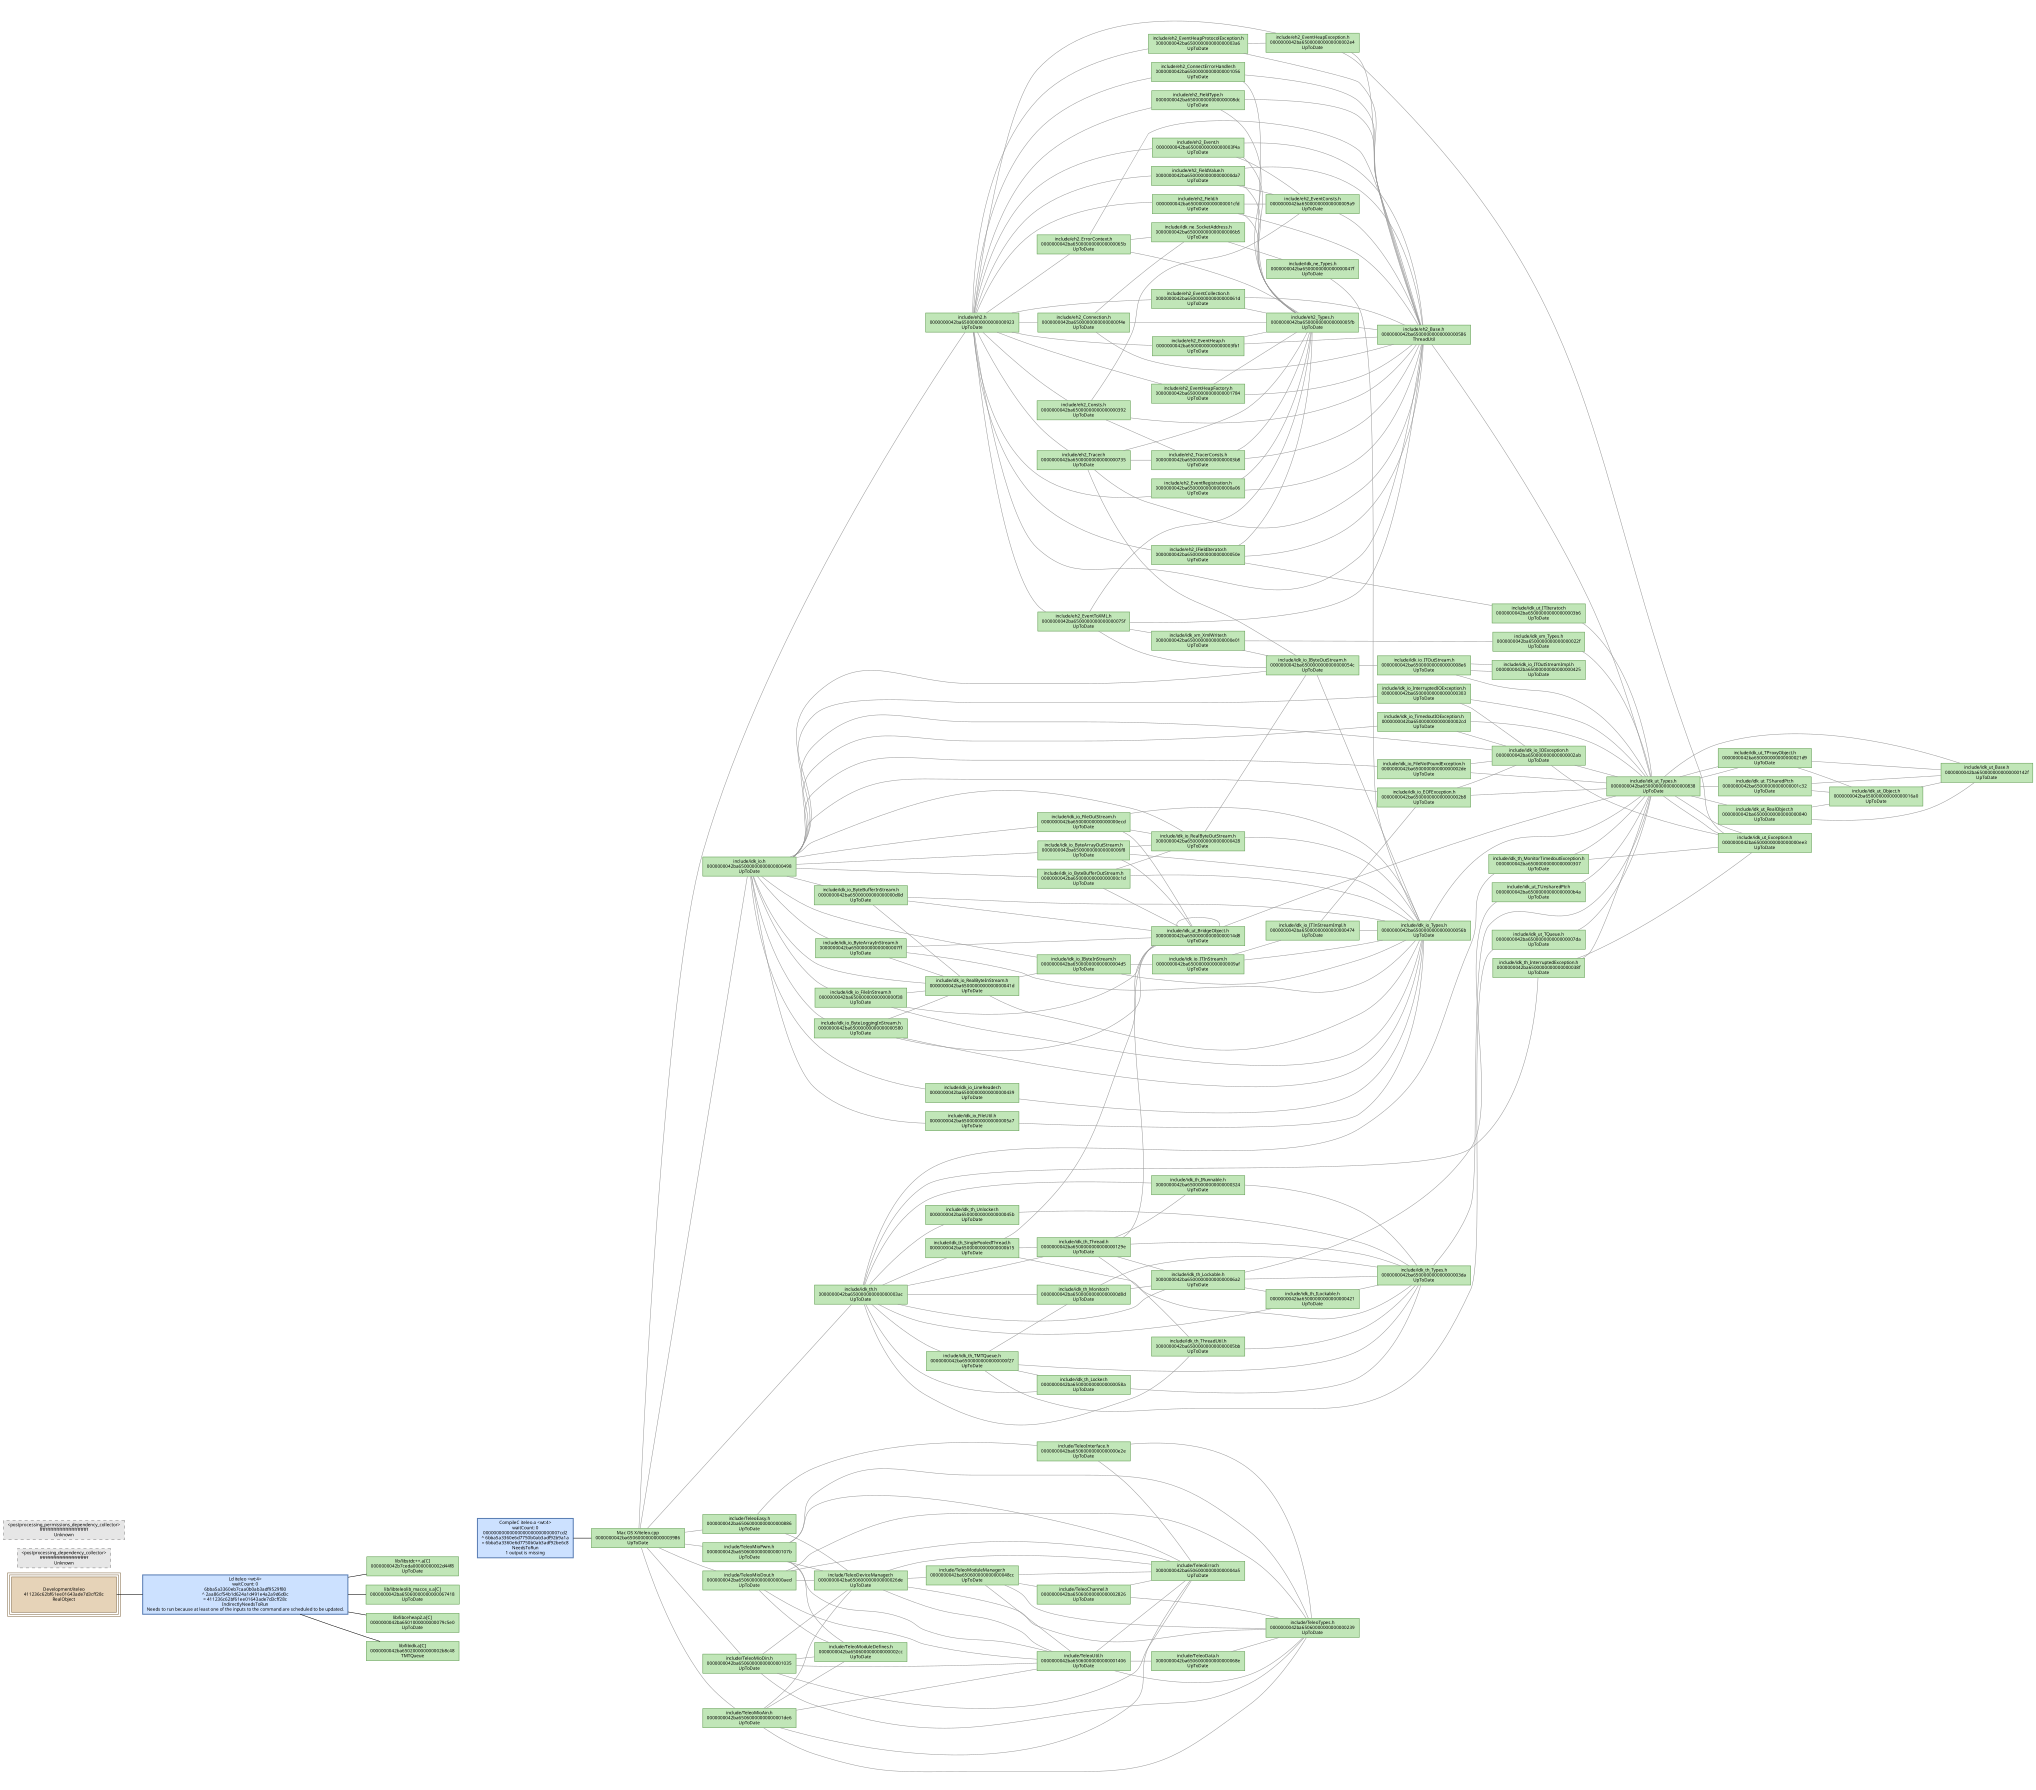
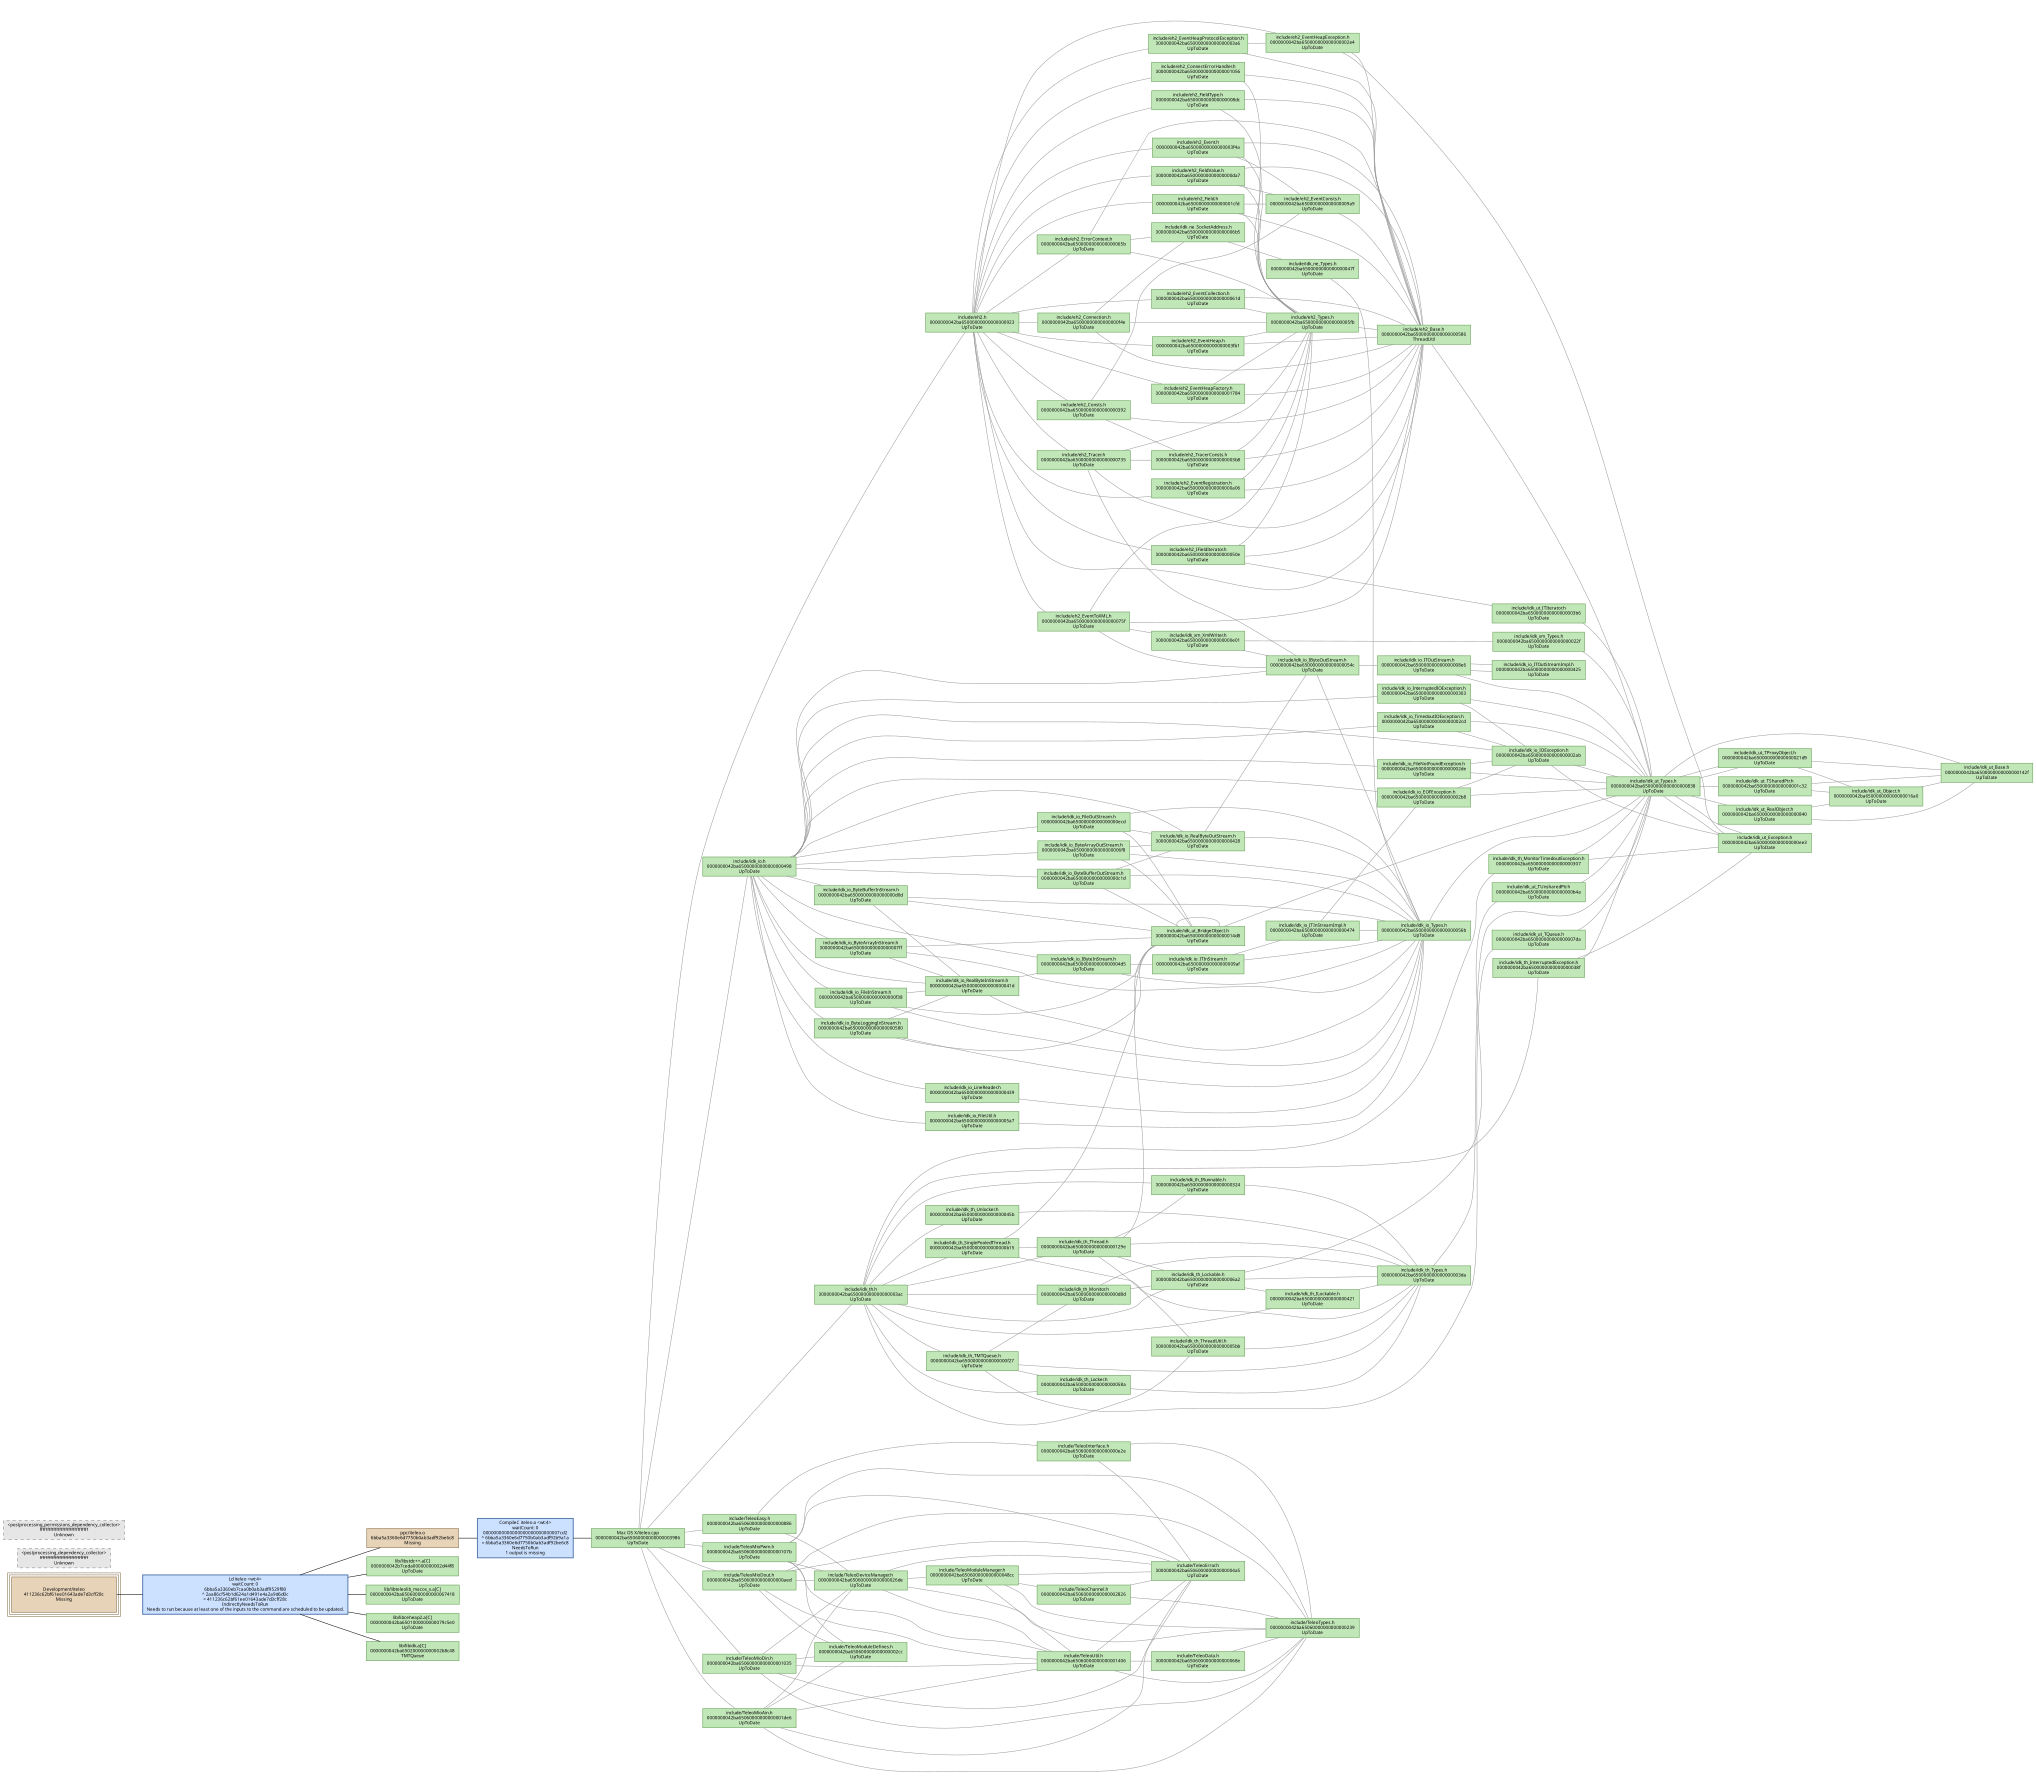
node "ppc/iteleo.o 6bba5a3360e6d7750b0ab3adf92be6c8 Missing": added
node "Development/iteleo 411236c62bf61ee01643ade7d3cff28c RealObject": label "Development/iteleo 411236c62bf61ee01643ade7d3cff28c RealObject" -> "Development/iteleo 411236c62bf61ee01643ade7d3cff28c Missing"
